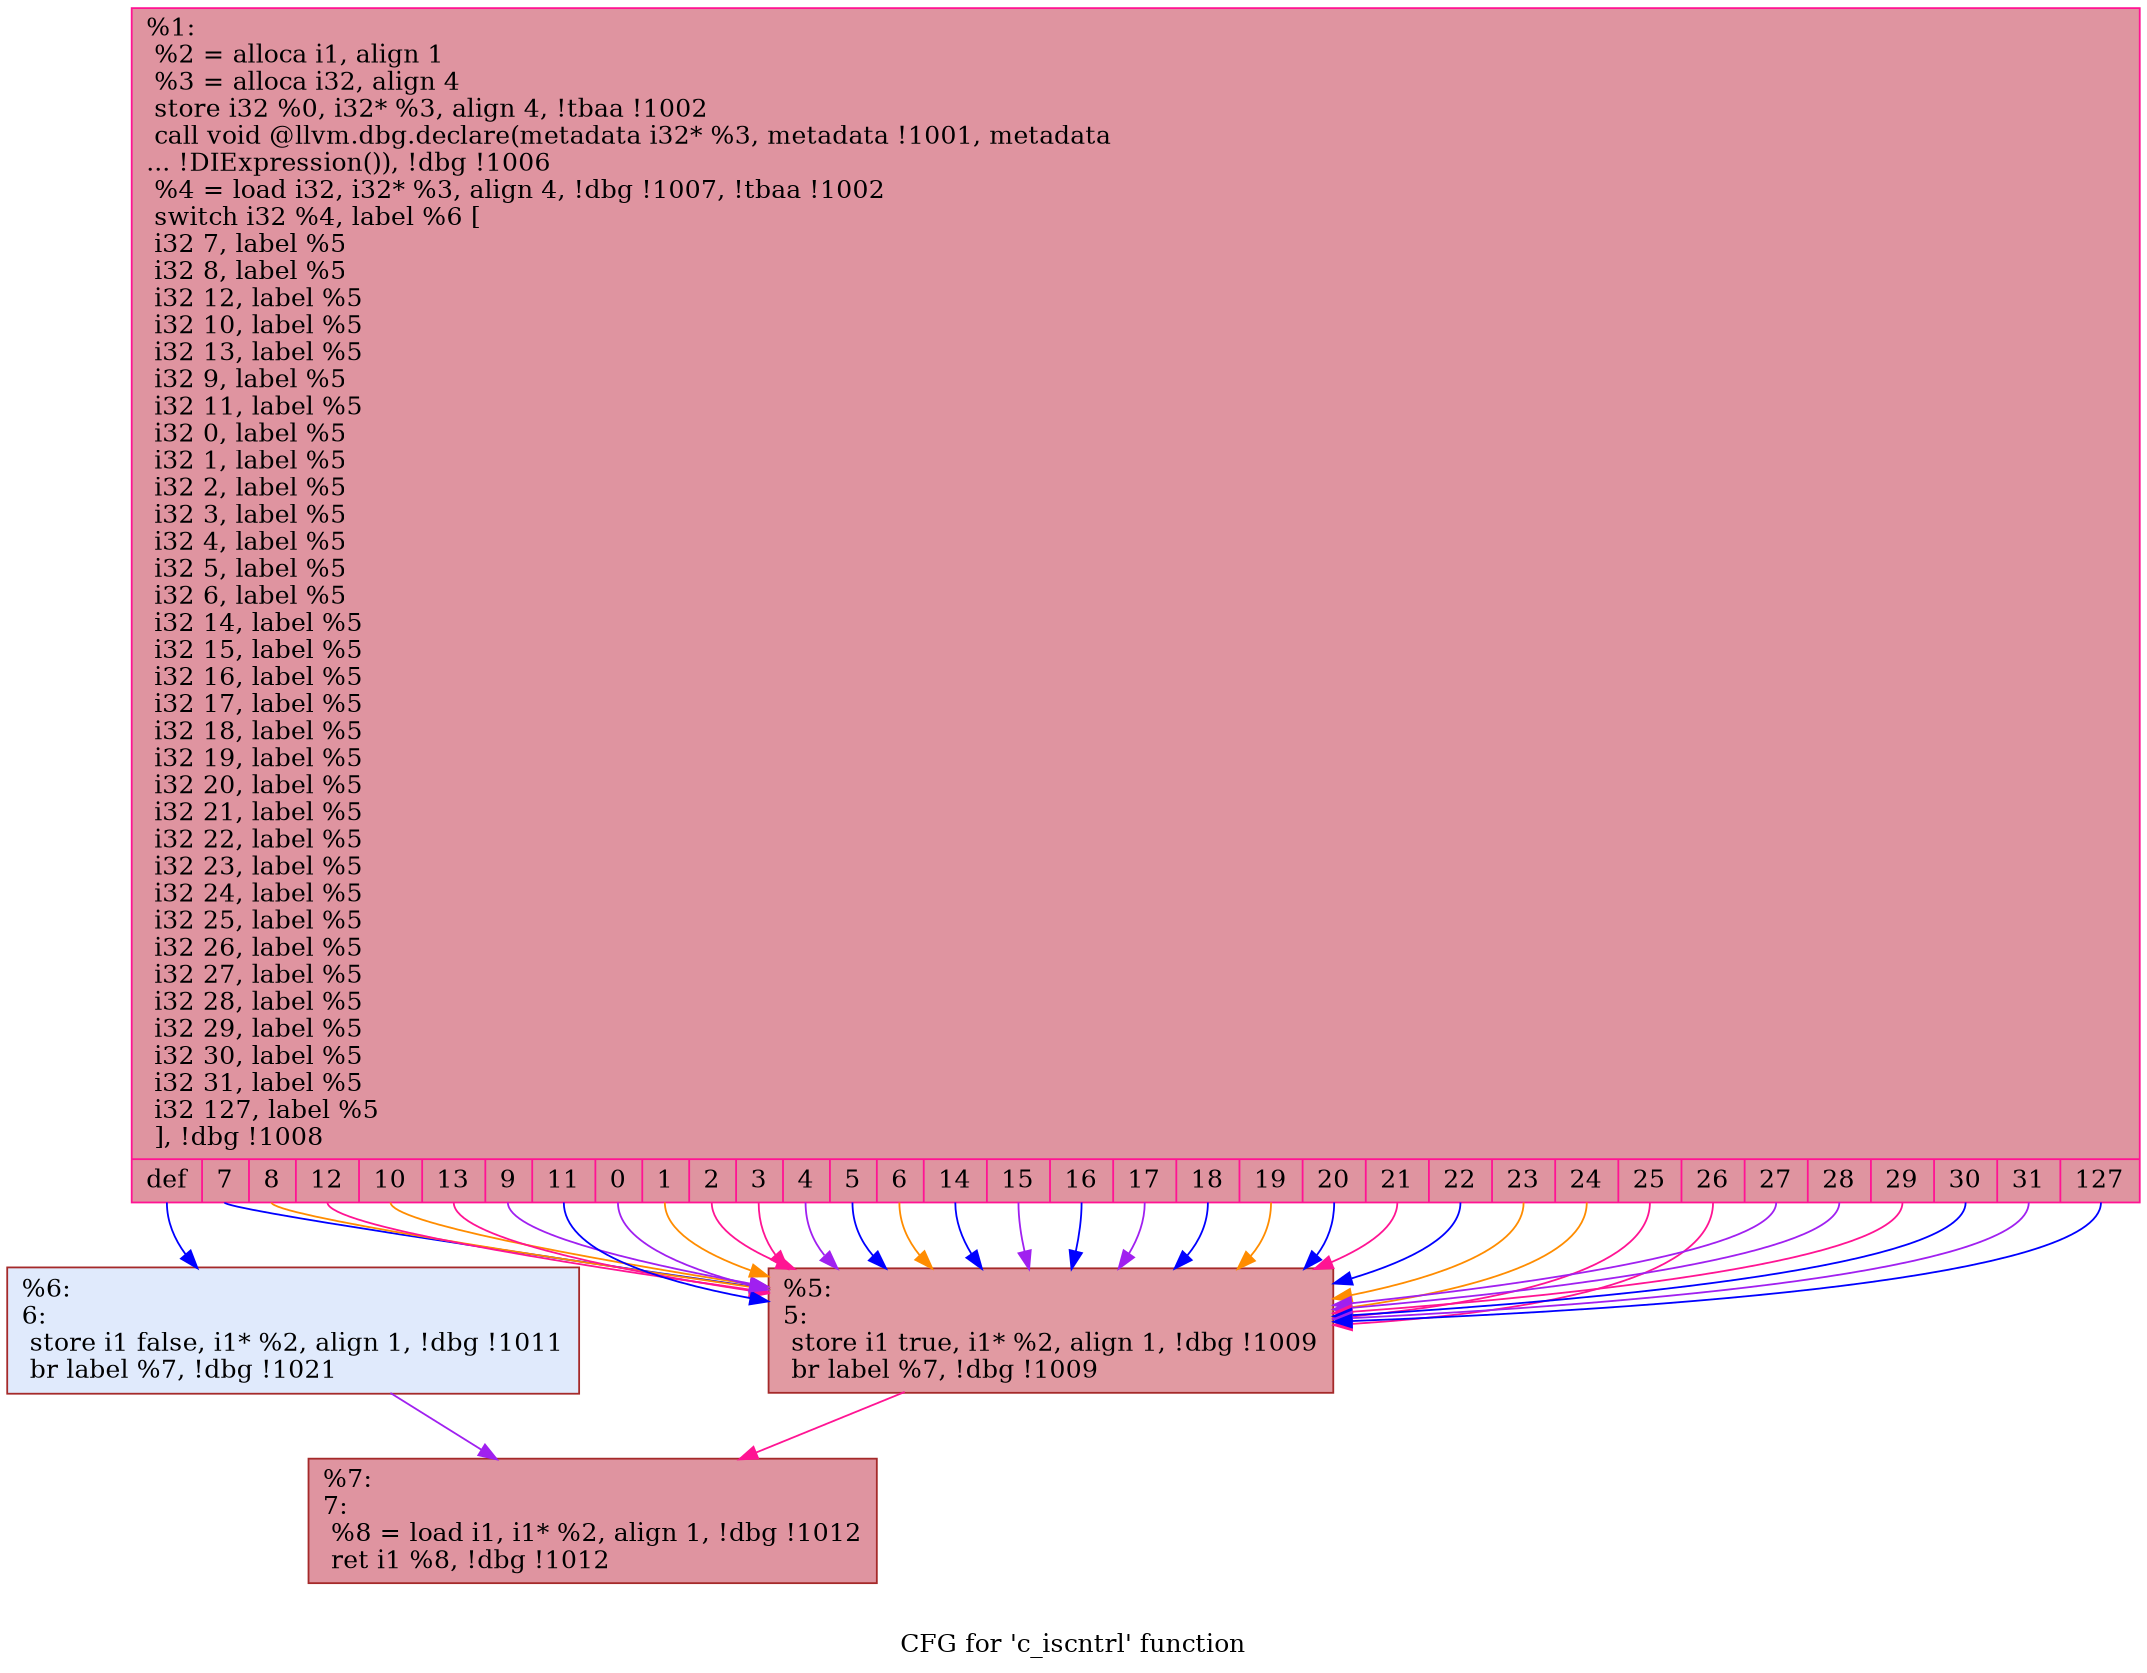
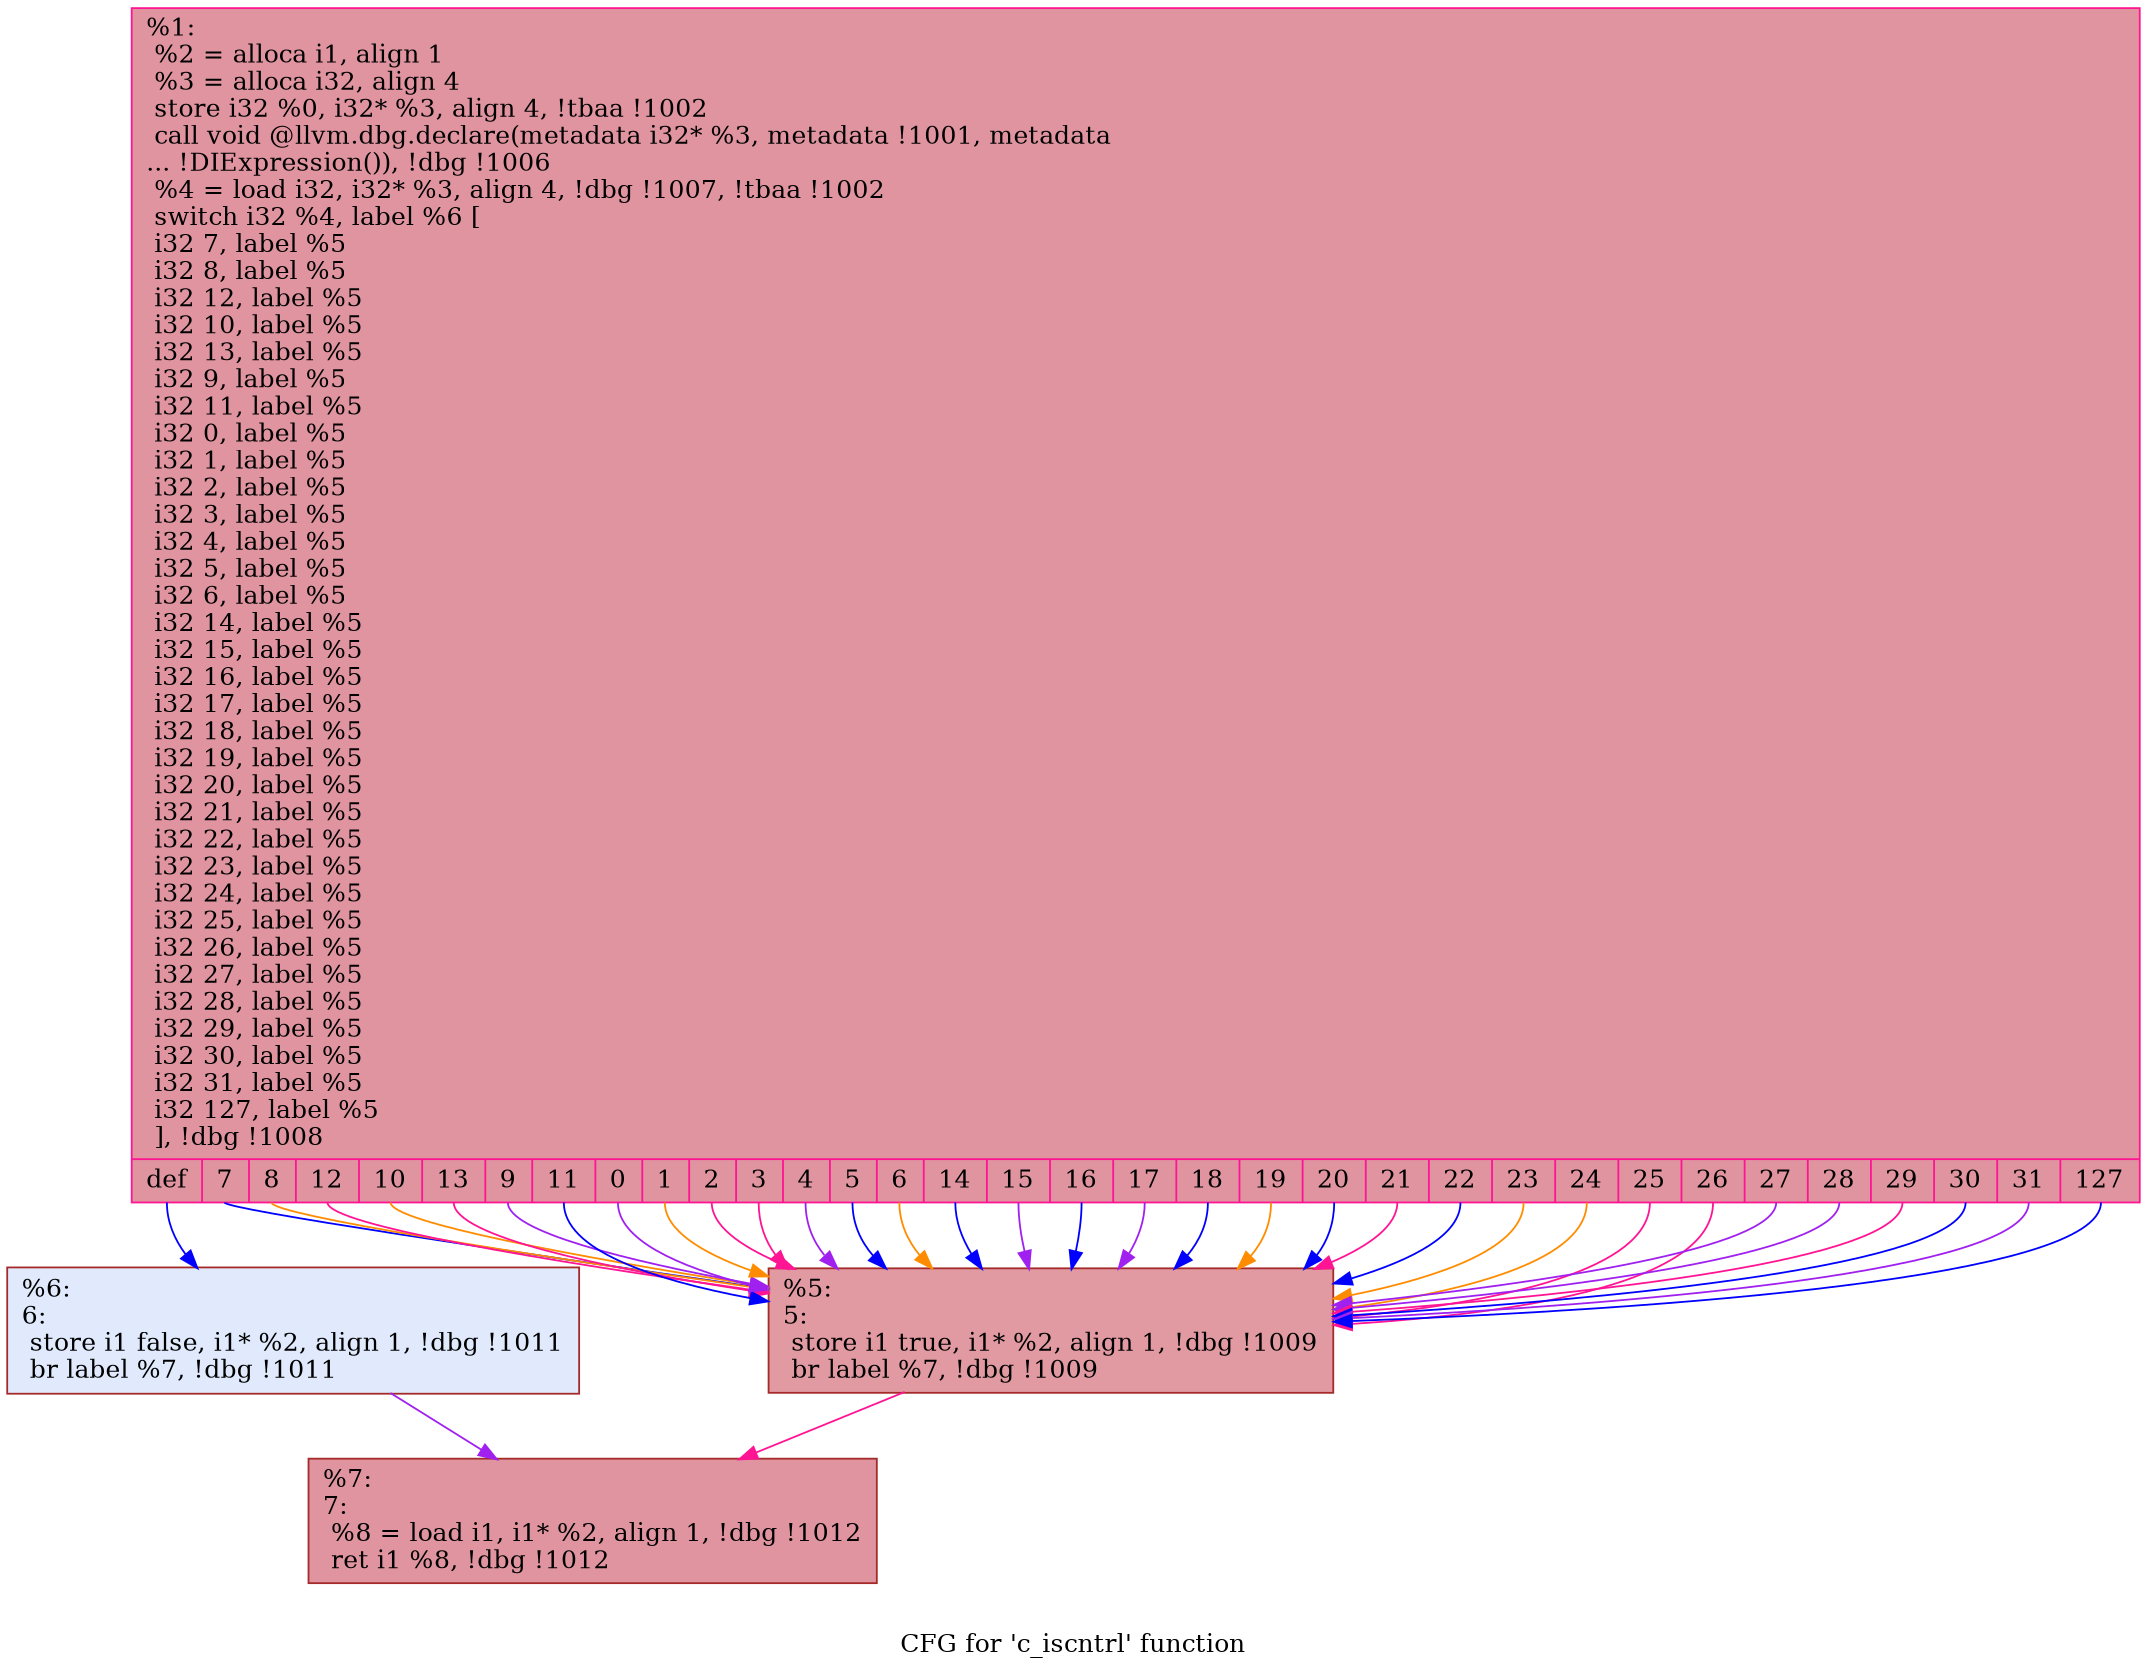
node "%6:": text "br label %7, !dbg !1021" -> "br label %7, !dbg !1011"
